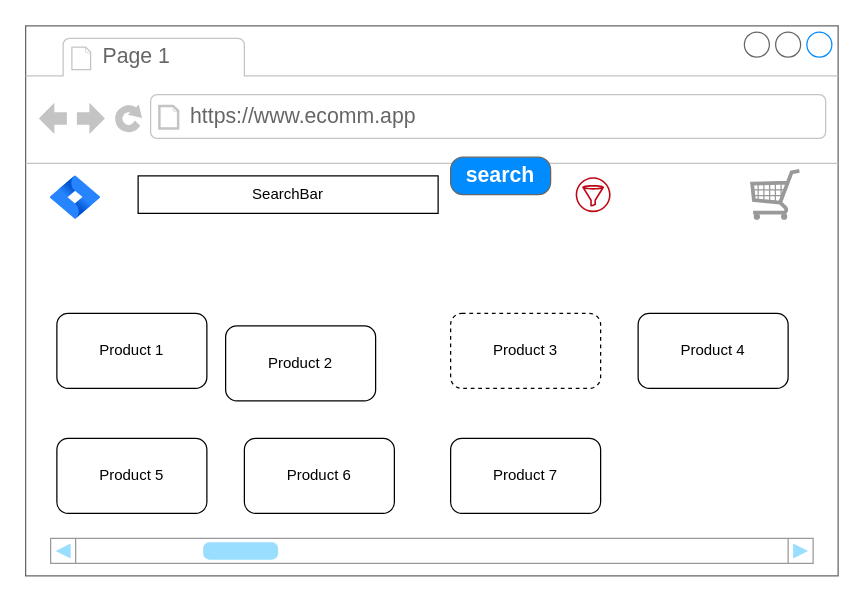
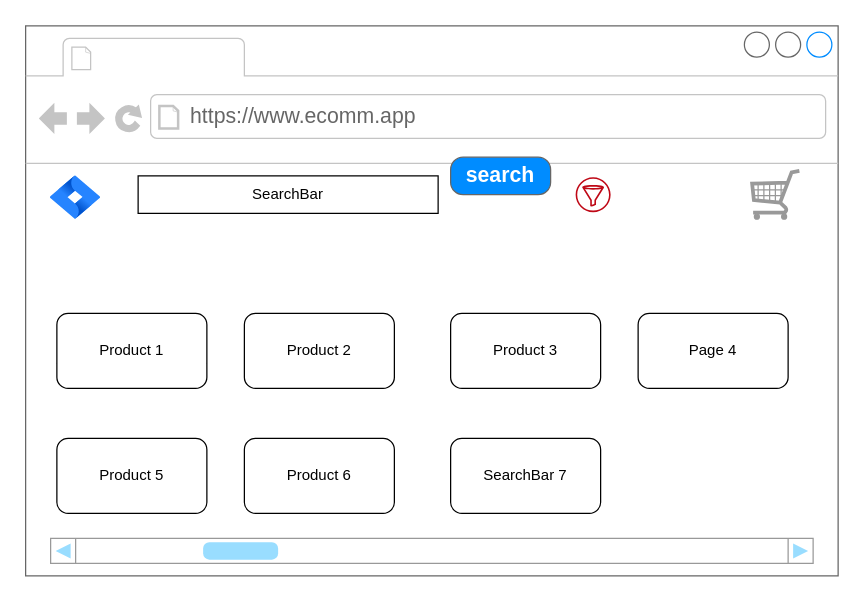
node "Page 1": removed
node "Product 3": style dashed -> solid
node "Product 4": label "Product 4" -> "Page 4"
node "Product 2": moved (301, 363) -> (319, 351)
node "Product 7": label "Product 7" -> "SearchBar 7"
